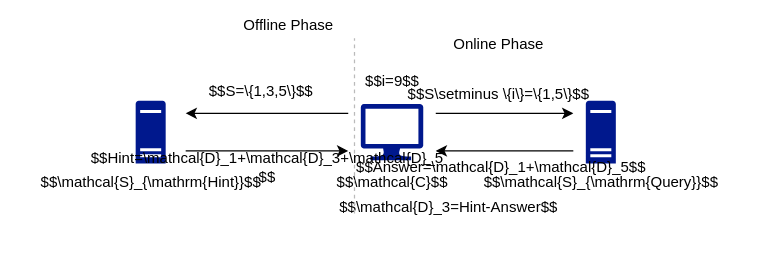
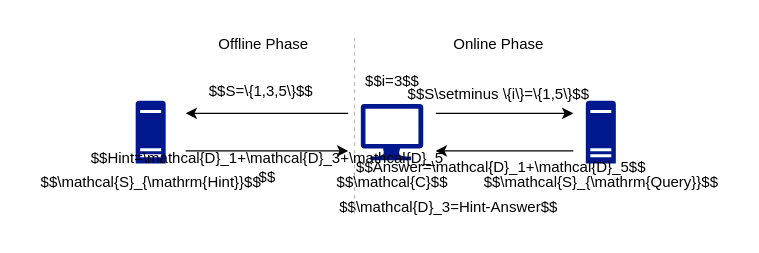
node "Offline Phase": moved (288, 26) -> (263, 44)
node "$$i=9$$": label "$$i=9$$" -> "$$i=3$$"
